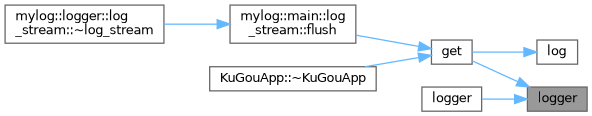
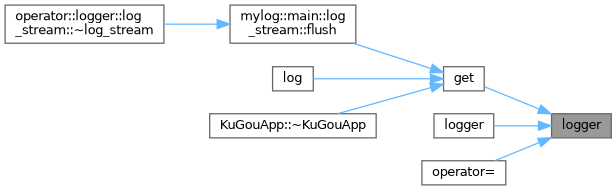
node "mylog::logger::log _stream::~log_stream": label "mylog::logger::log _stream::~log_stream" -> "operator::logger::log _stream::~log_stream"
edge "get" -> "log": reversed
node "operator=": added
